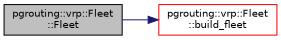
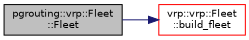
node "pgrouting::vrp::Fleet ::build_fleet": label "pgrouting::vrp::Fleet ::build_fleet" -> "vrp::vrp::Fleet ::build_fleet"
